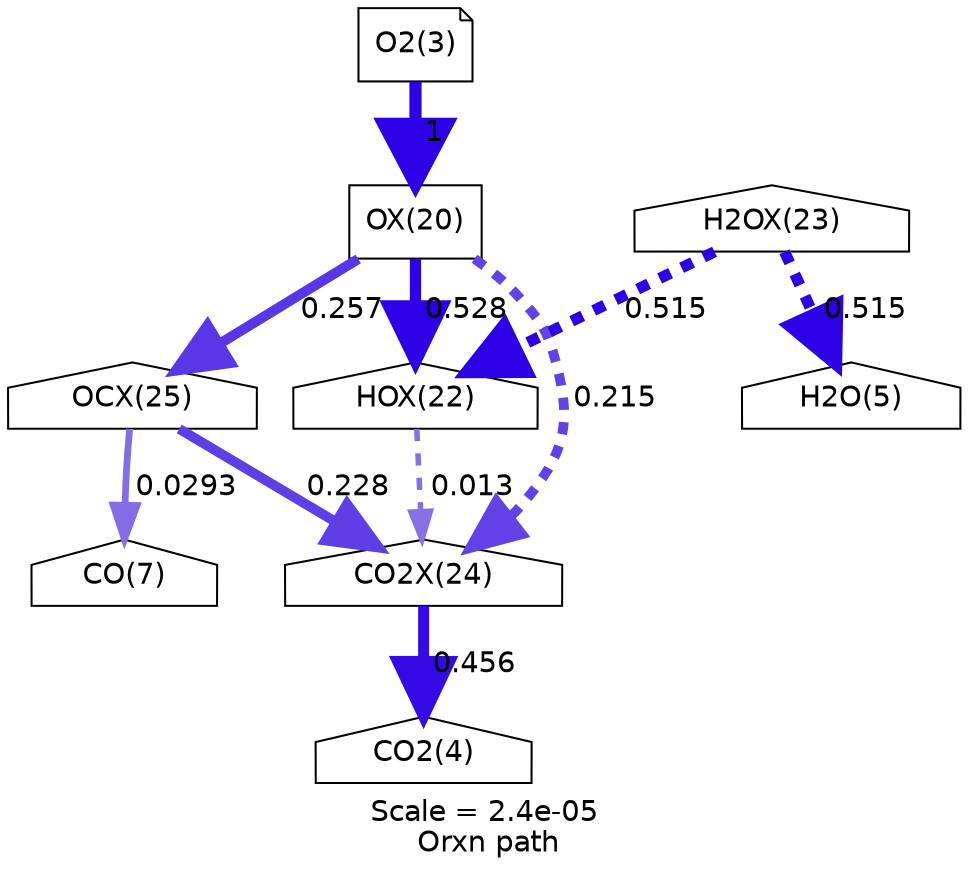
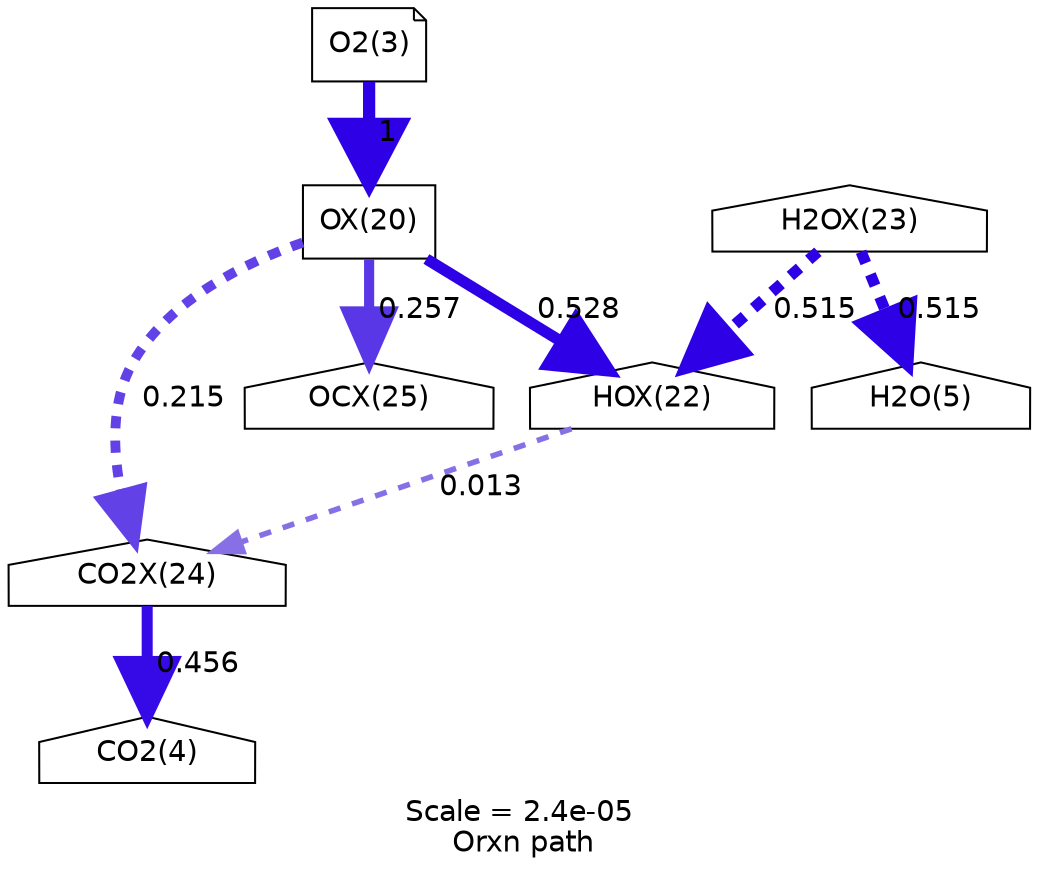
edge "OCX(25)" -> "CO2X(24)": removed, label "0.228"
node "CO(7)": removed
